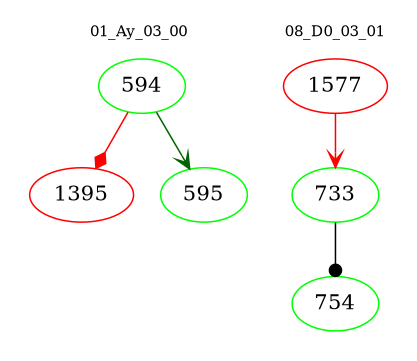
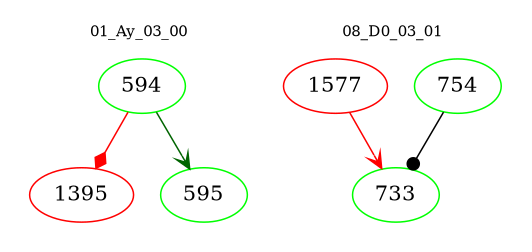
edge "733" -> "754": reversed
